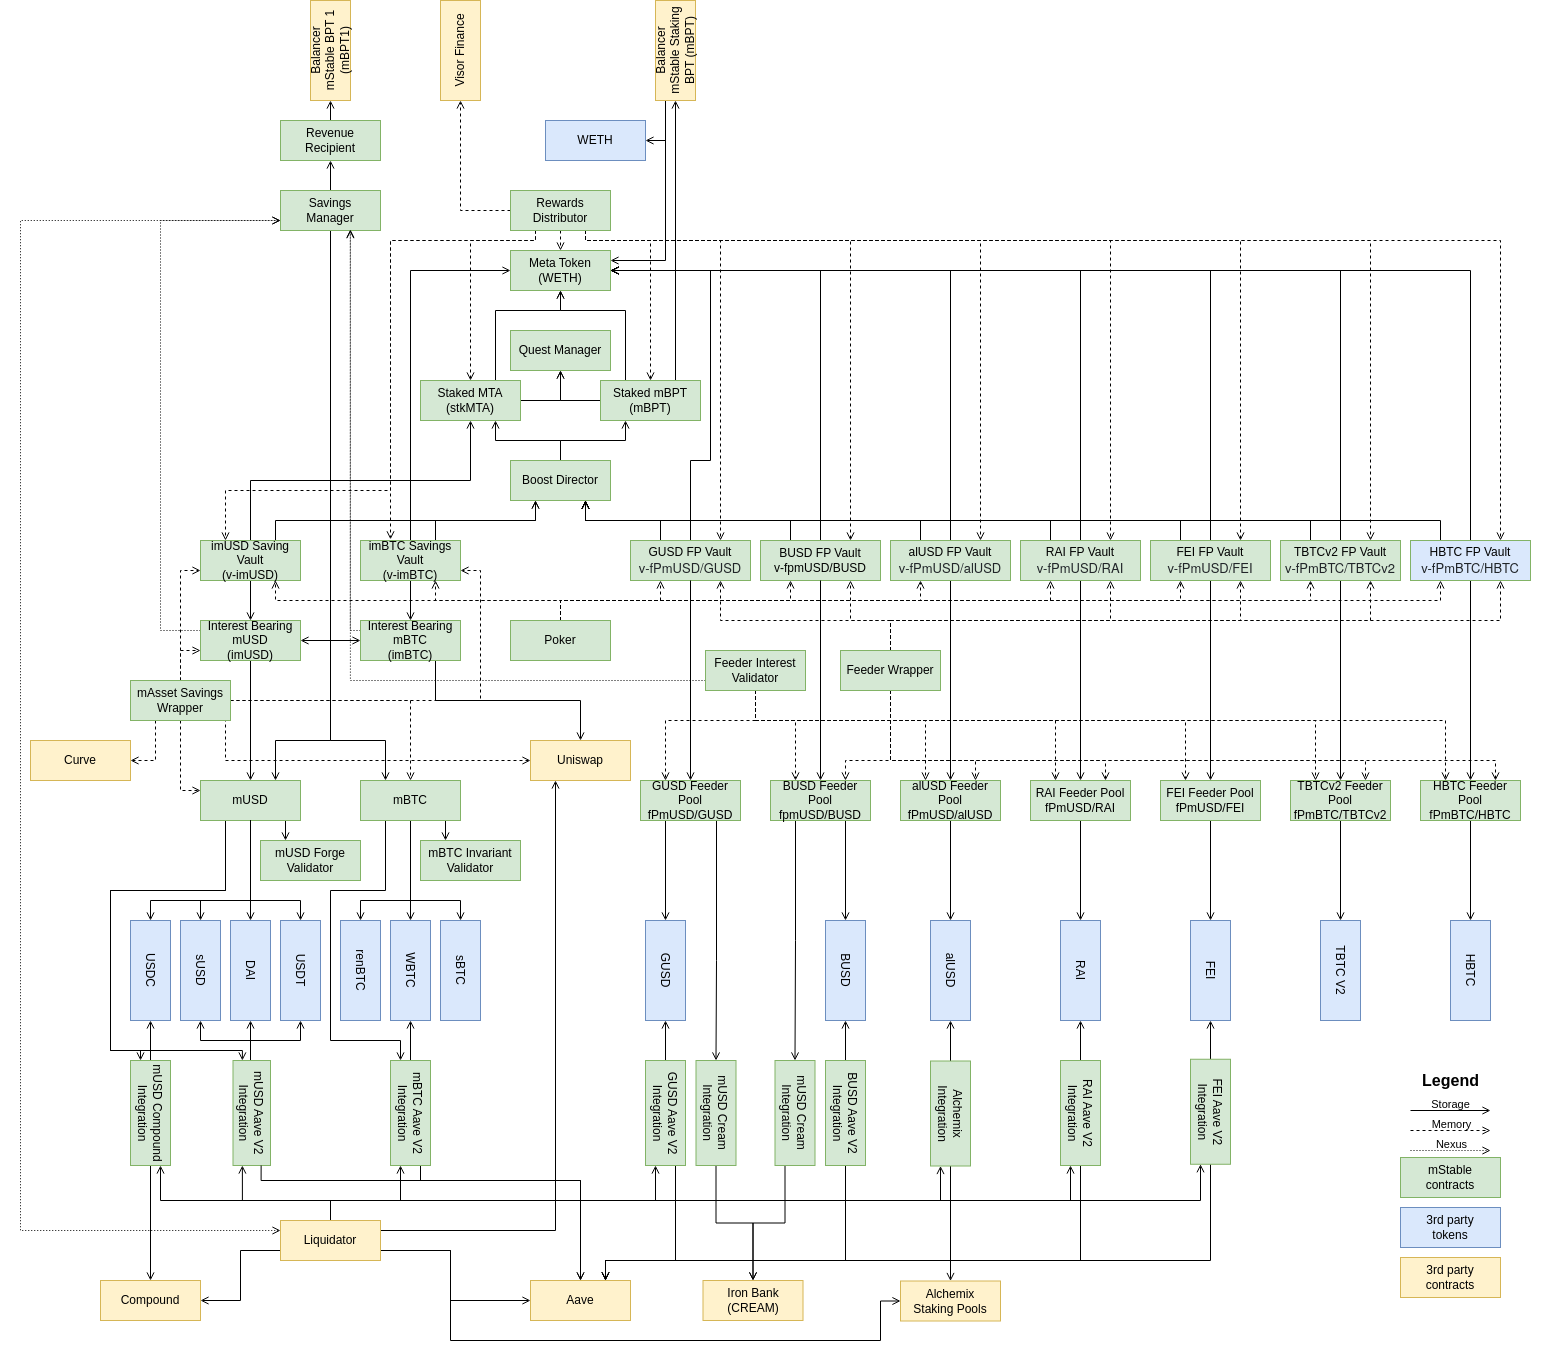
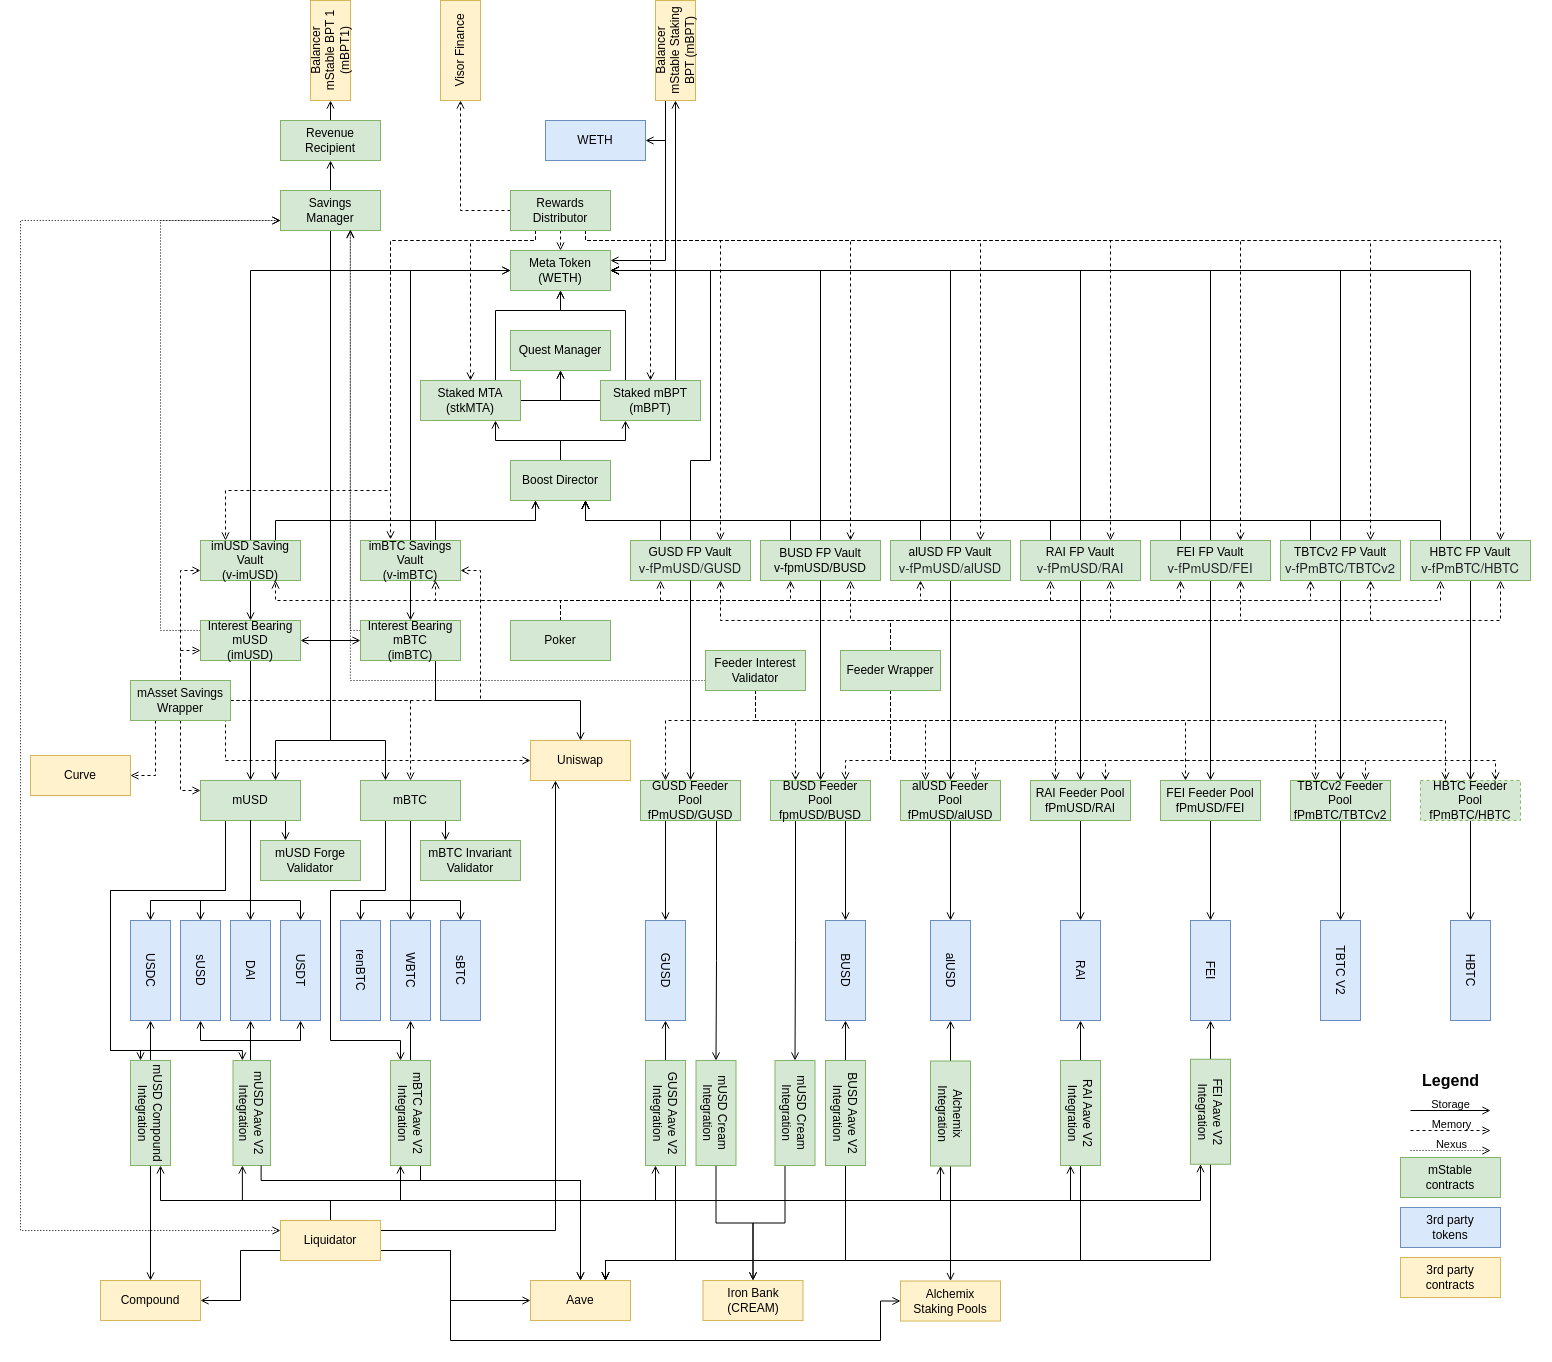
edge "imUSD Saving Vault (v-imUSD)" -> "Staked MTA (stkMTA)": now "imUSD Saving Vault (v-imUSD)" -> "Meta Token (WETH)"
node "HBTC FP Vault v-fPmBTC/HBTC": fillcolor #dae8fc -> #d5e8d4
node "Curve": moved (81, 761) -> (81, 776)
node "HBTC Feeder Pool fPmBTC/HBTC": style solid -> dashed
